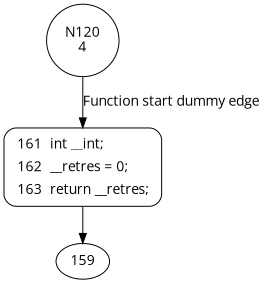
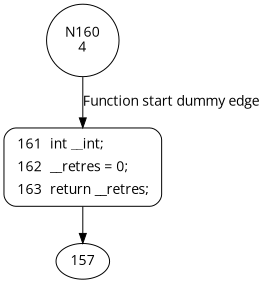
node "N120 4": label "N120 4" -> "N160 4"
node "159": label "159" -> "157"
